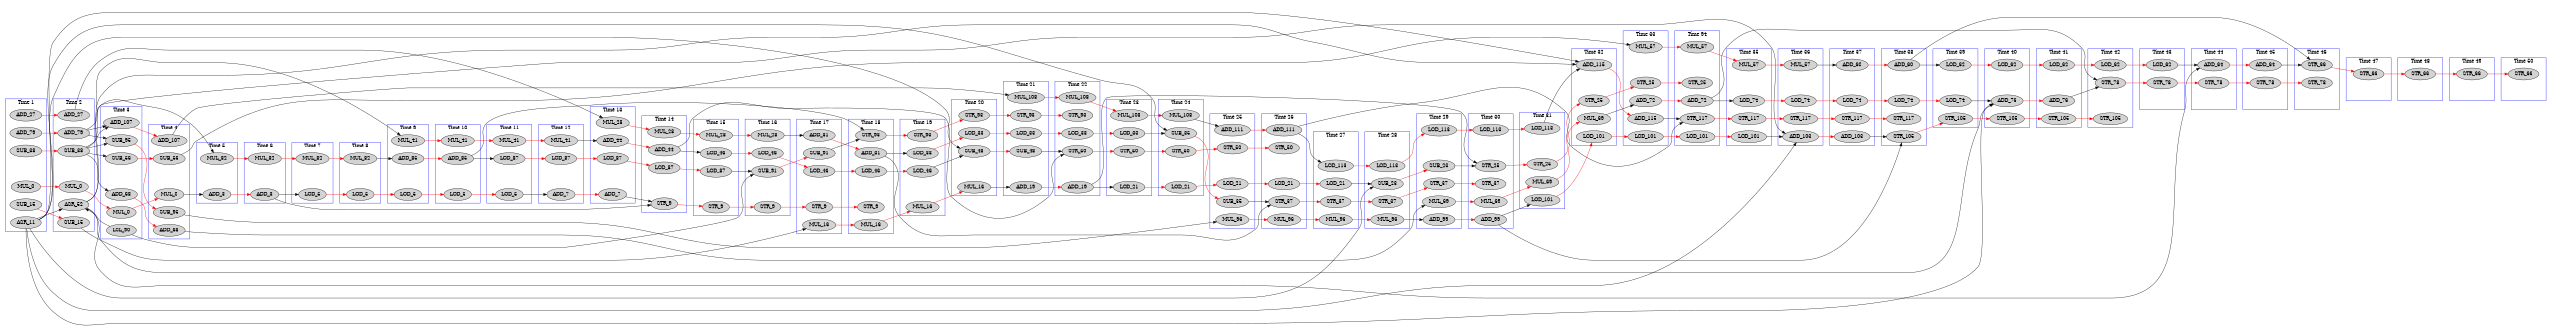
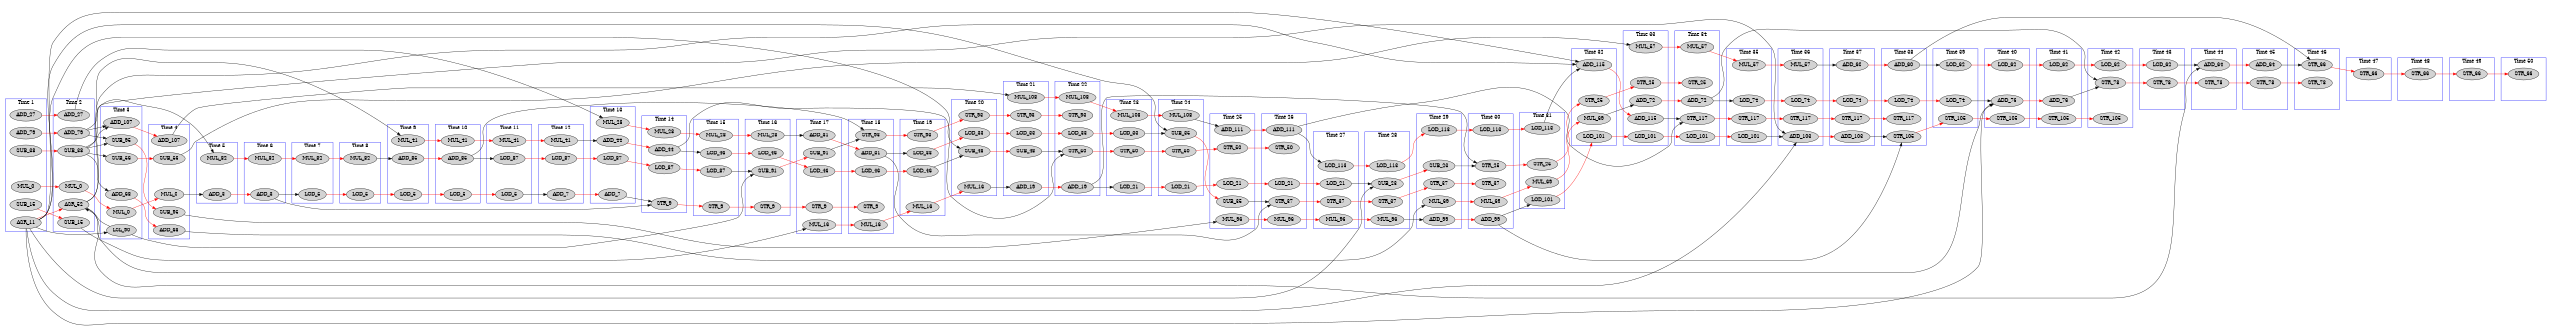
cluster "Time 94": label "Time 94" -> "Time 34"
edge "ASR_11" -> "ASR_52": color black -> red
edge "ASR_11" -> "LSL_90": added
